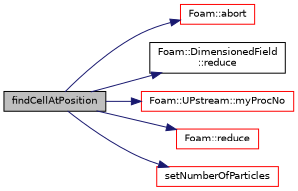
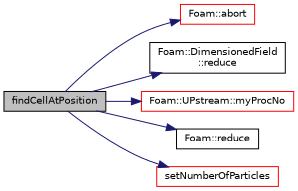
node "Foam::reduce": color red -> black
